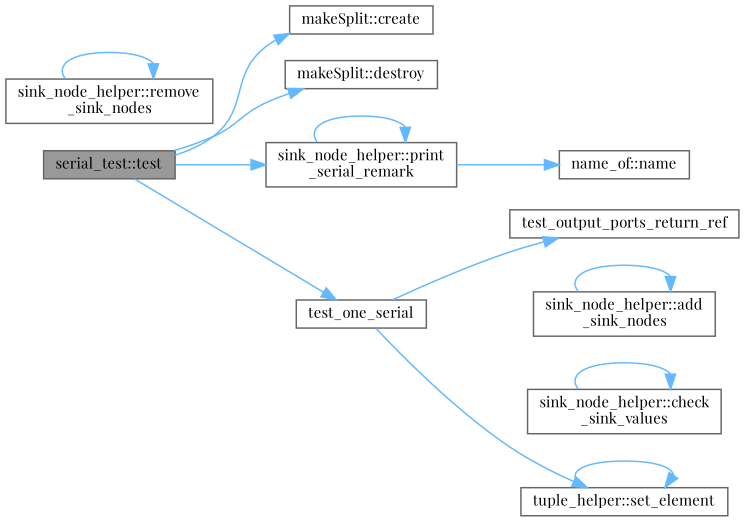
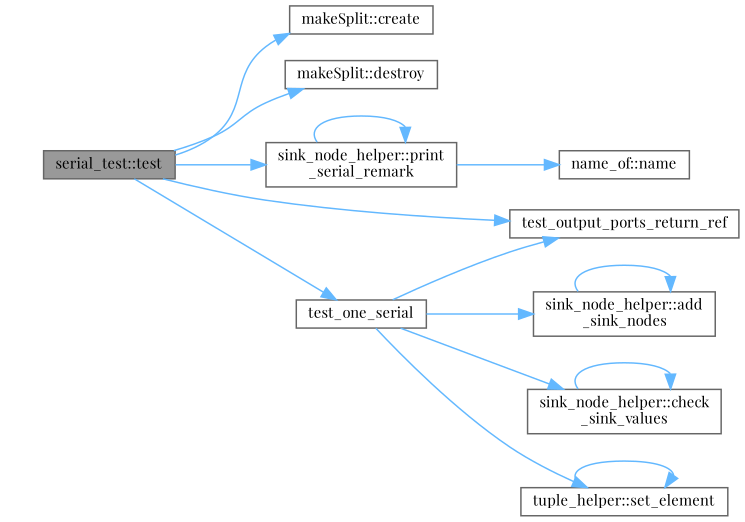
node "sink_node_helper::remove _sink_nodes": removed
edge "serial_test::test" -> "test_output_ports_return_ref": added
edge "test_one_serial" -> "sink_node_helper::add _sink_nodes": added
edge "test_one_serial" -> "sink_node_helper::check _sink_values": added
